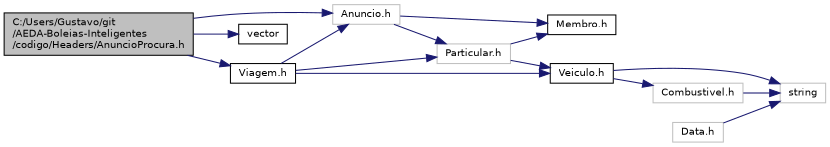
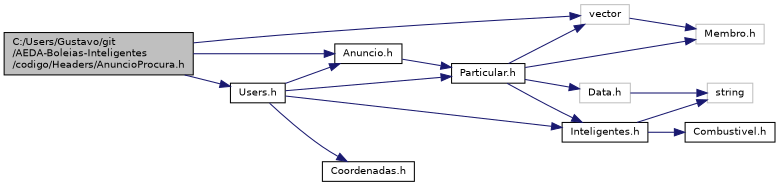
node "Anuncio.h": color grey75 -> black
edge "Anuncio.h" -> "Membro.h": now "vector" -> "Membro.h"
node "Membro.h": color black -> grey75
node "vector": color black -> grey75
edge "Particular.h" -> "vector": added
node "Particular.h": color grey75 -> black
node "Viagem.h": label "Viagem.h" -> "Users.h"
node "Veiculo.h": label "Veiculo.h" -> "Inteligentes.h"
edge "Particular.h" -> "Data.h": added
node "Combustivel.h": color grey75 -> black
edge "Combustivel.h" -> "string": removed
node "Coordenadas.h": added
